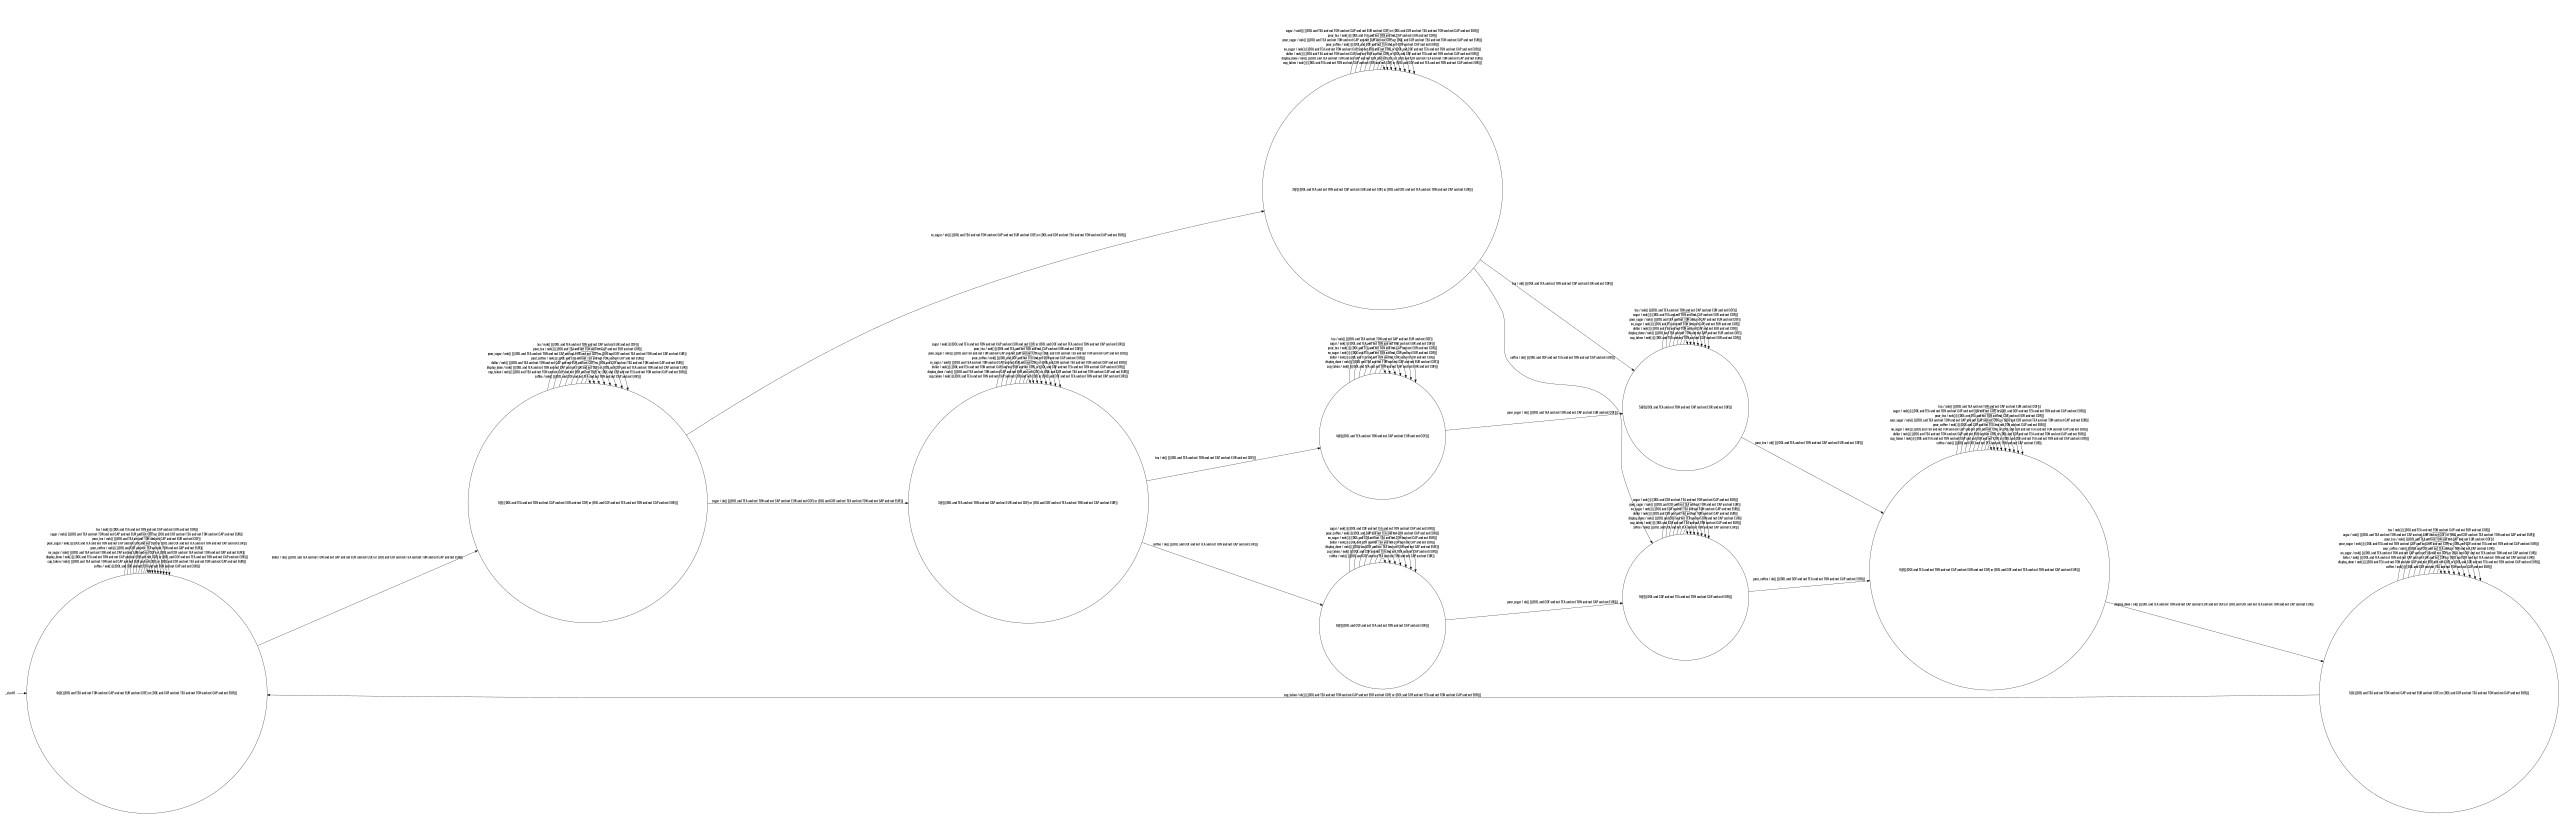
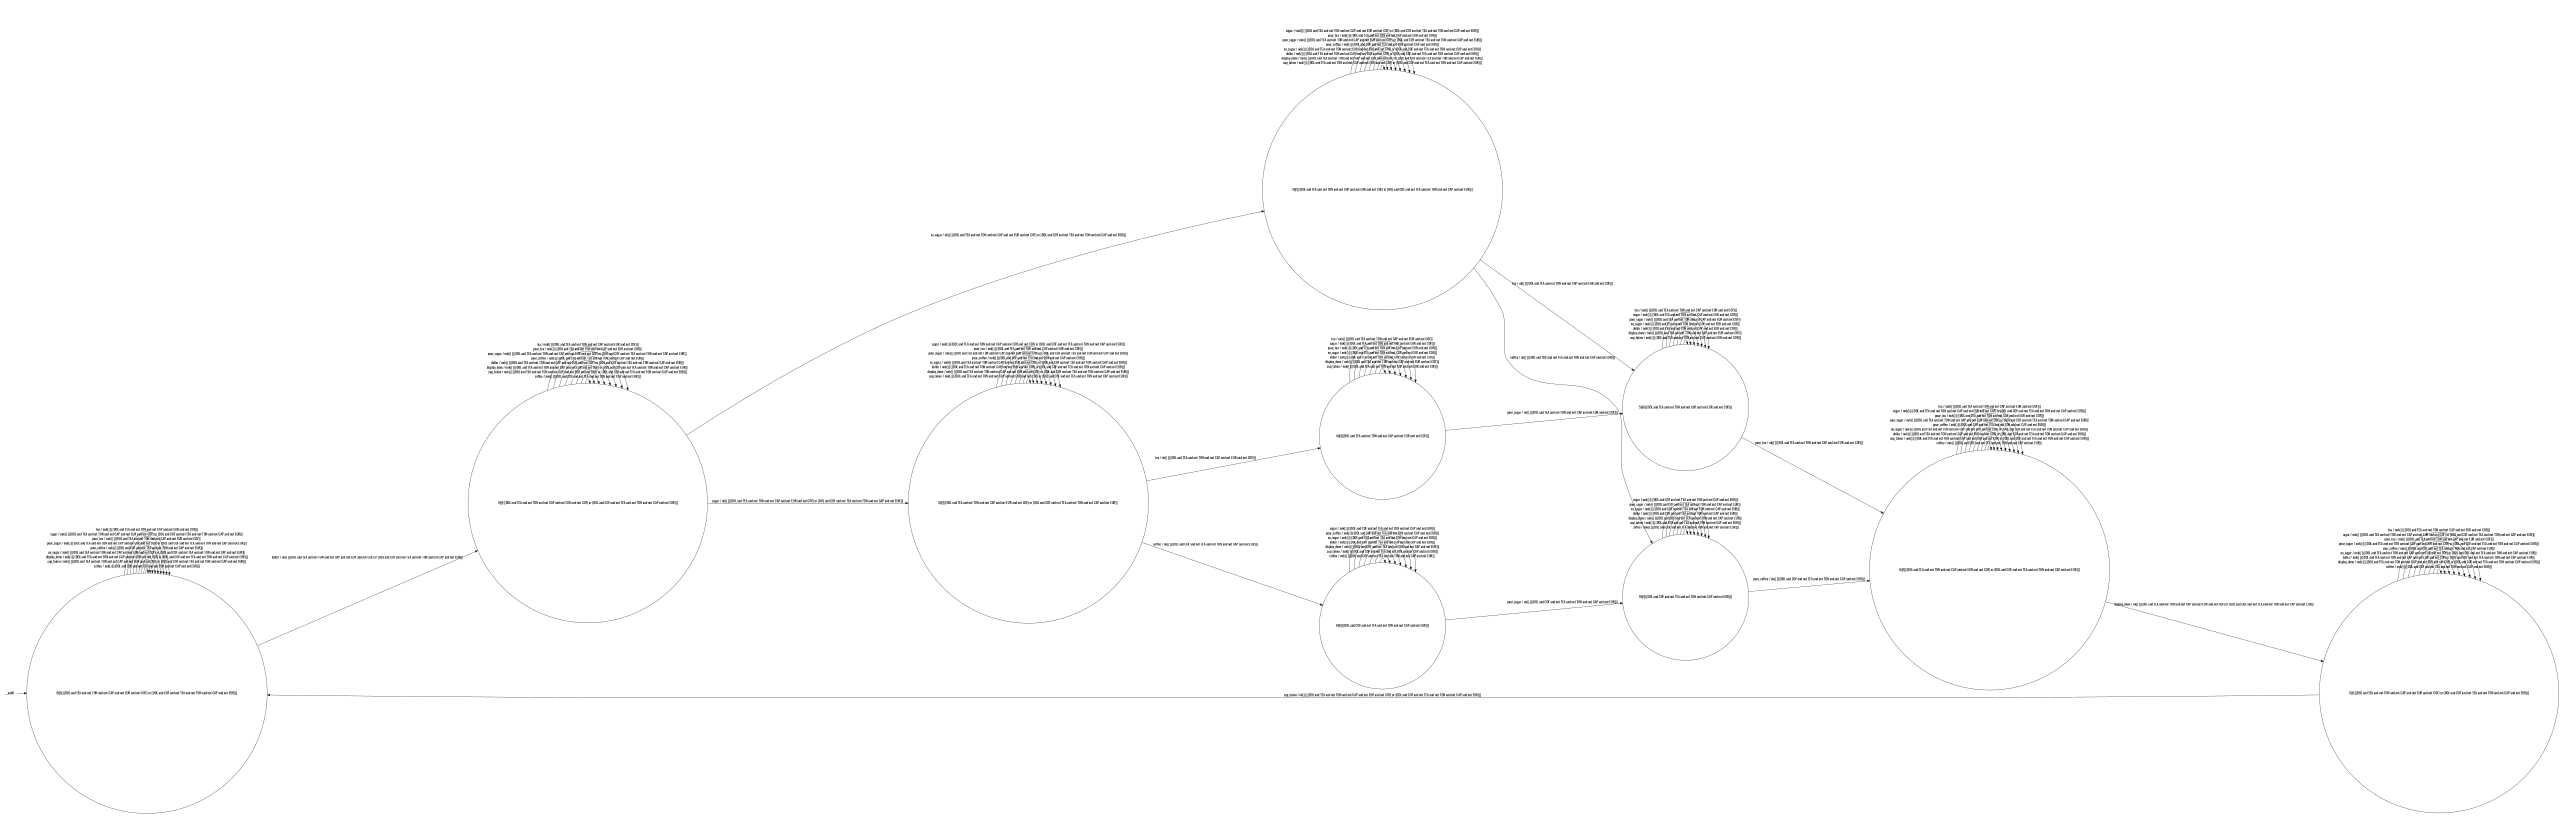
node "__start0": label "__start0" -> "__and0"
